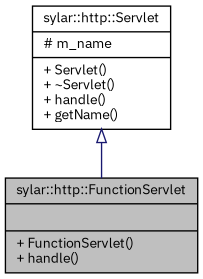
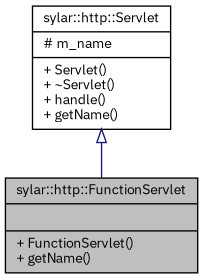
node "sylar::http::FunctionServlet": text "+ handle()" -> "+ getName()"
